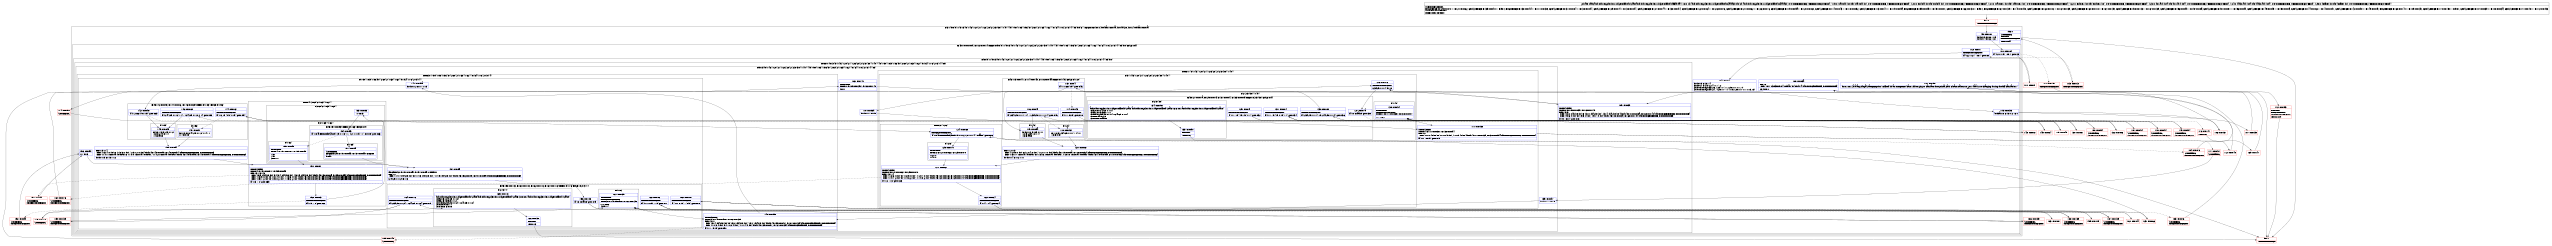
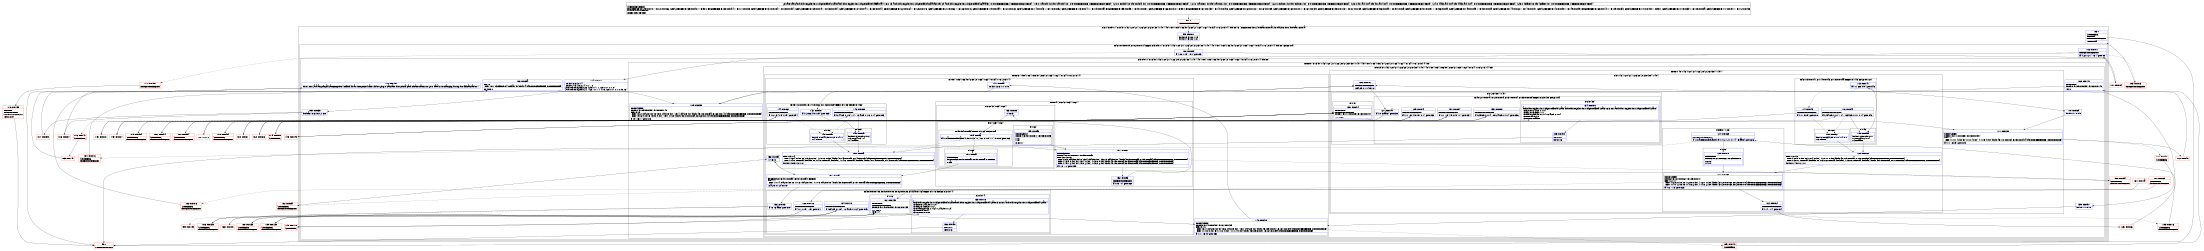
edge "174: 0x0090" -> "124: 0x006e": now "174: 0x0090" -> "134: 0x0090"
node "176: 0x0147": text "NEEDED" -> "SYNTHETIC"
node "128: 0x007c": added
edge "154: 0x00f3" -> "155: 0x00f5": now "154: 0x00f3" -> "150: 0x00df"
node "155: 0x00f5": text "LOOP_END" -> "LOOP_CROSS"
node "160: 0x0108": removed
